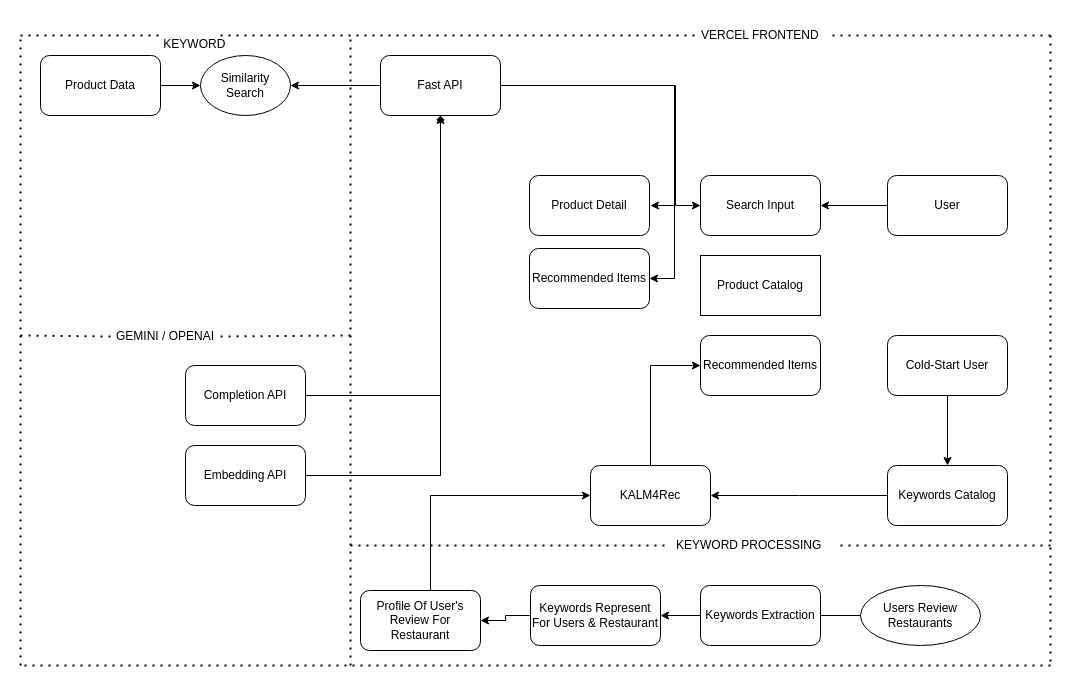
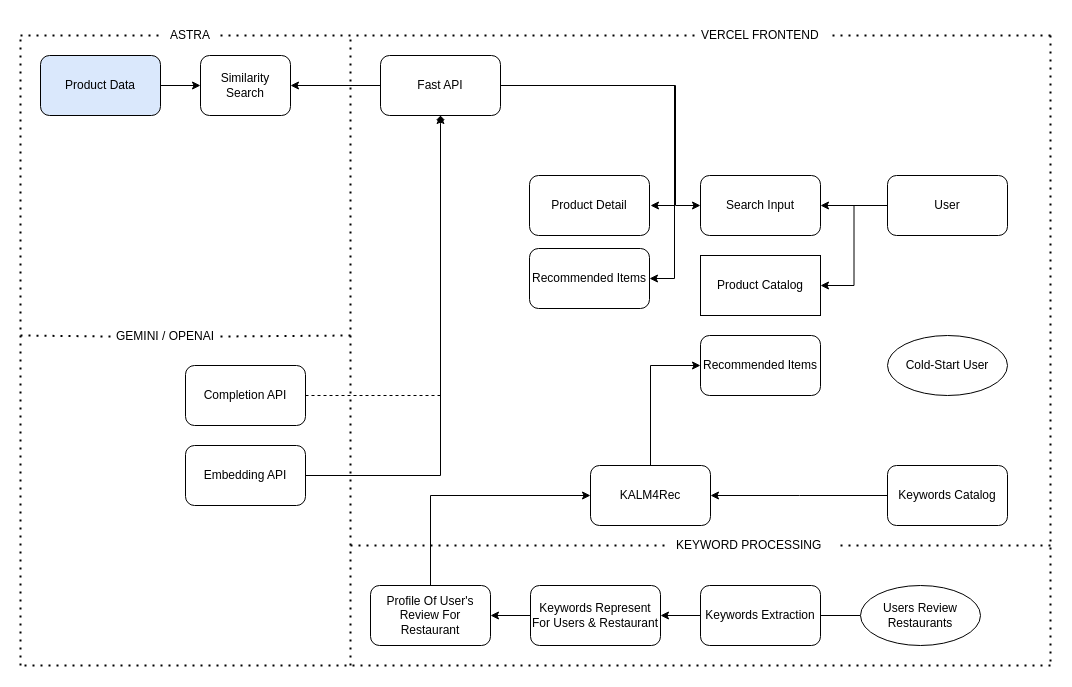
node "KEYWORD": label "KEYWORD" -> "ASTRA"
node "Product Data": fillcolor #ffffff -> #dae8fc
node "Similarity Search": shape ellipse -> rounded rectangle
edge "User" -> "Product Catalog": added
node "Cold-Start User": shape rounded rectangle -> ellipse
edge "Completion API" -> "Fast API": style solid -> dashed
edge "Cold-Start User" -> "Keywords Catalog": removed
node "Profile Of User's Review For Restaurant": moved (421, 621) -> (431, 616)
